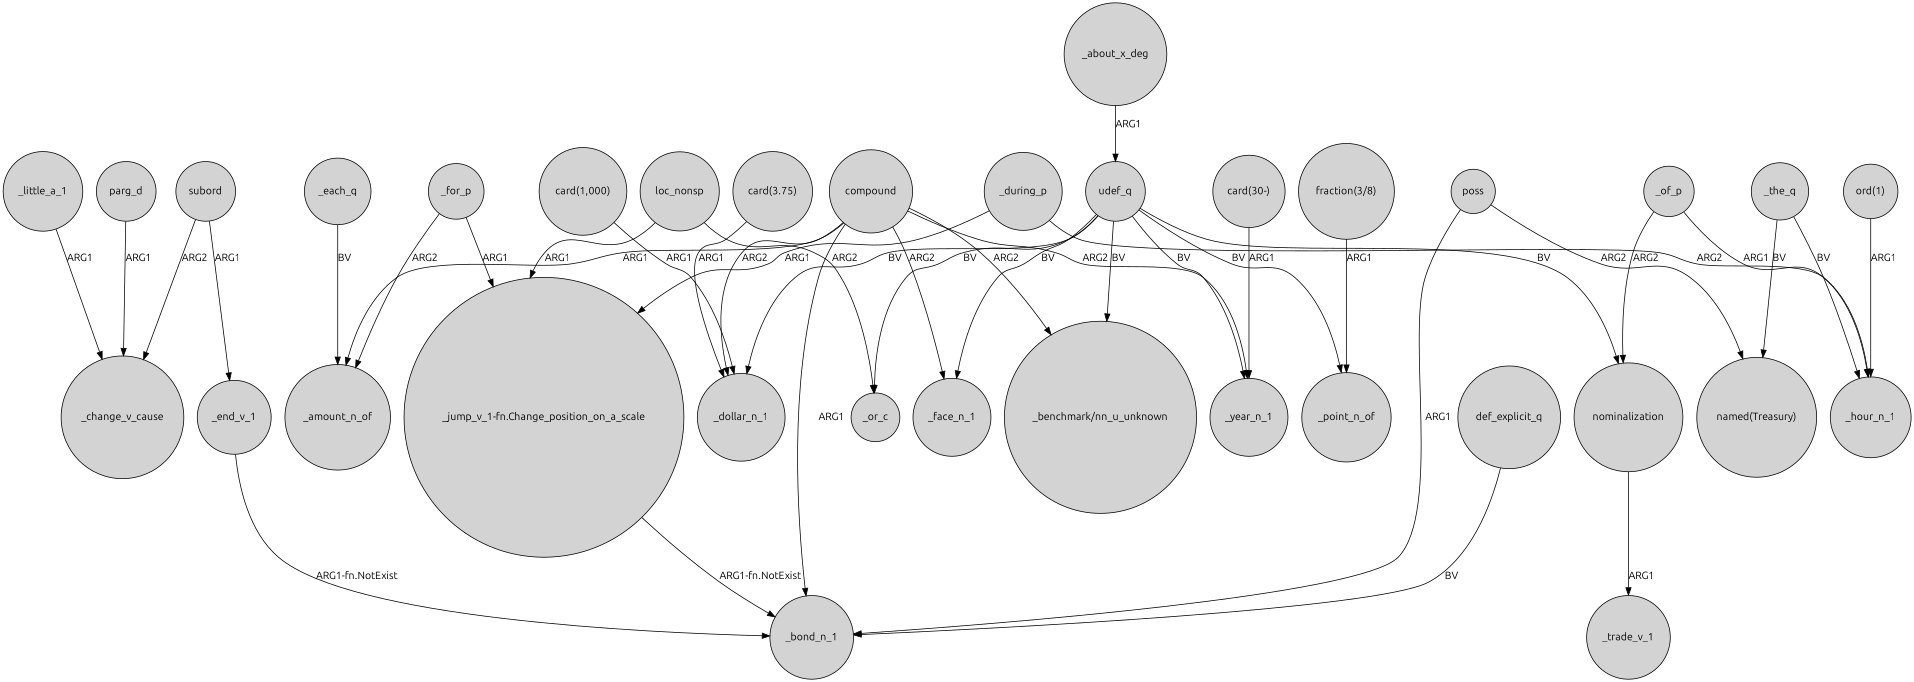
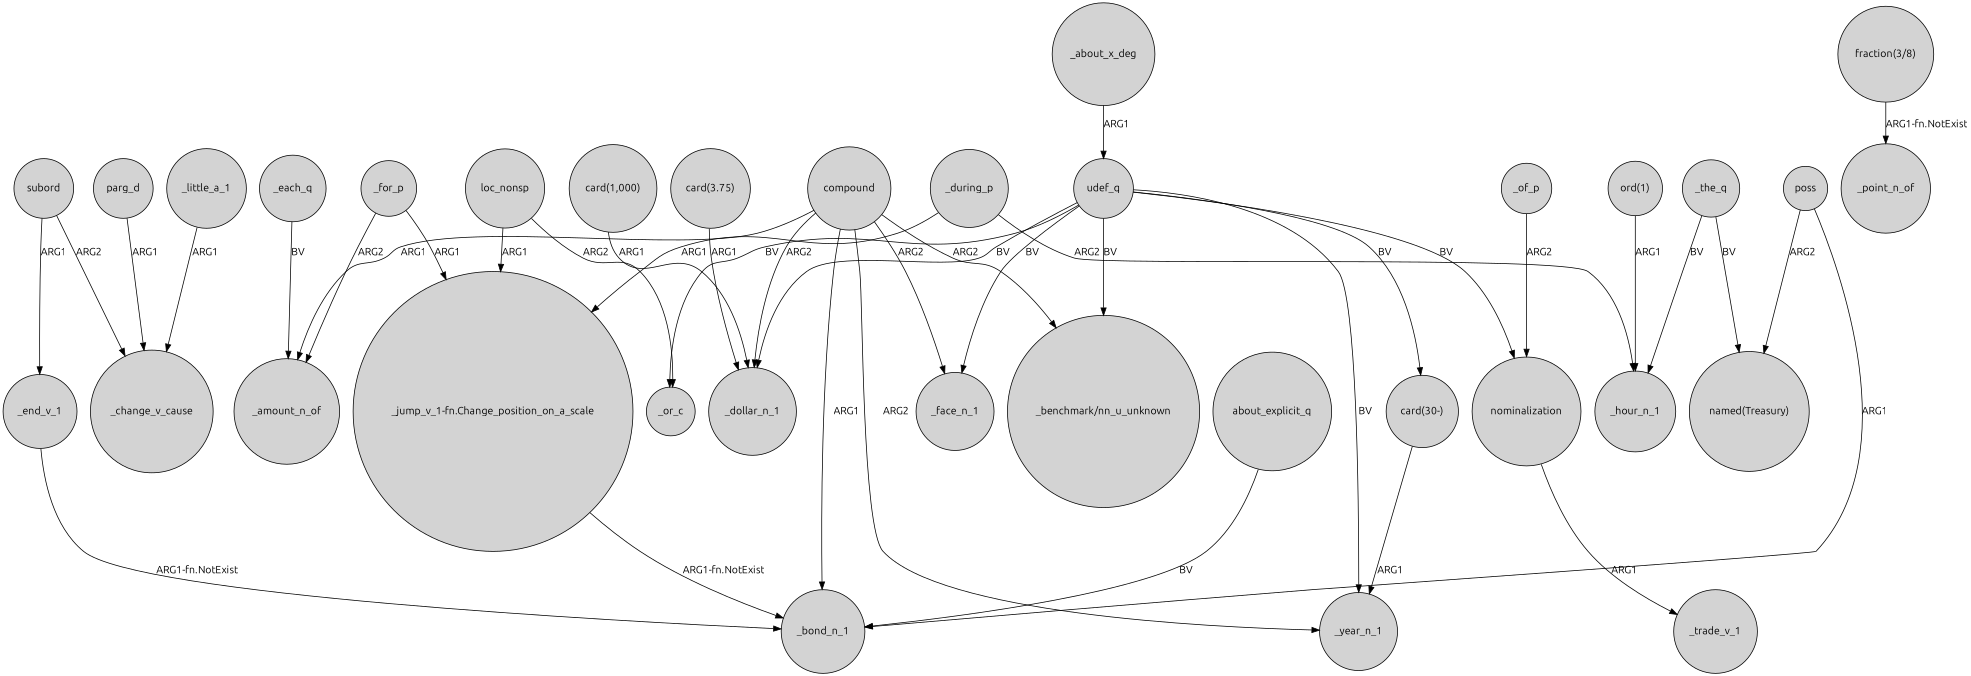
edge "fraction(3/8)" -> "_point_n_of": label "ARG1" -> "ARG1-fn.NotExist"
edge "_of_p" -> "_hour_n_1": removed, label "ARG1"
edge "udef_q" -> "_point_n_of": now "udef_q" -> "card(30-)"
node "def_explicit_q": label "def_explicit_q" -> "about_explicit_q"
